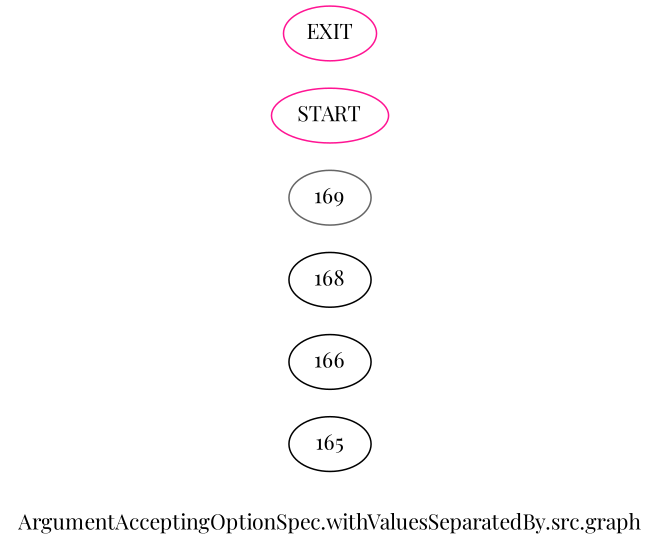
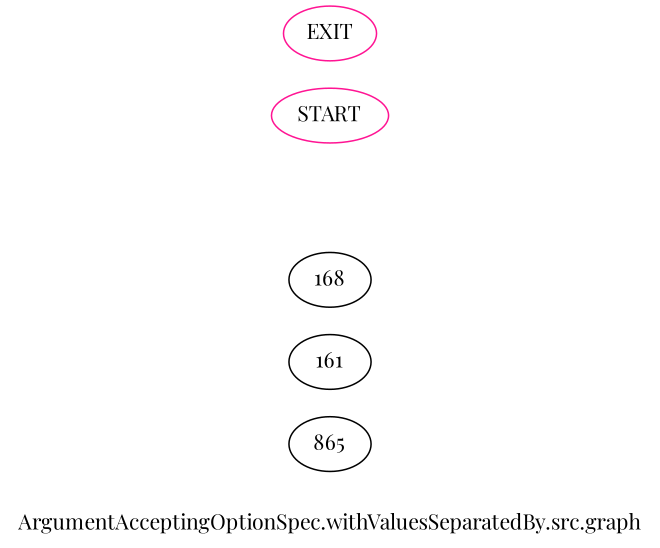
node "169": removed
node "166": label "166" -> "161"
node "165": label "165" -> "865"
